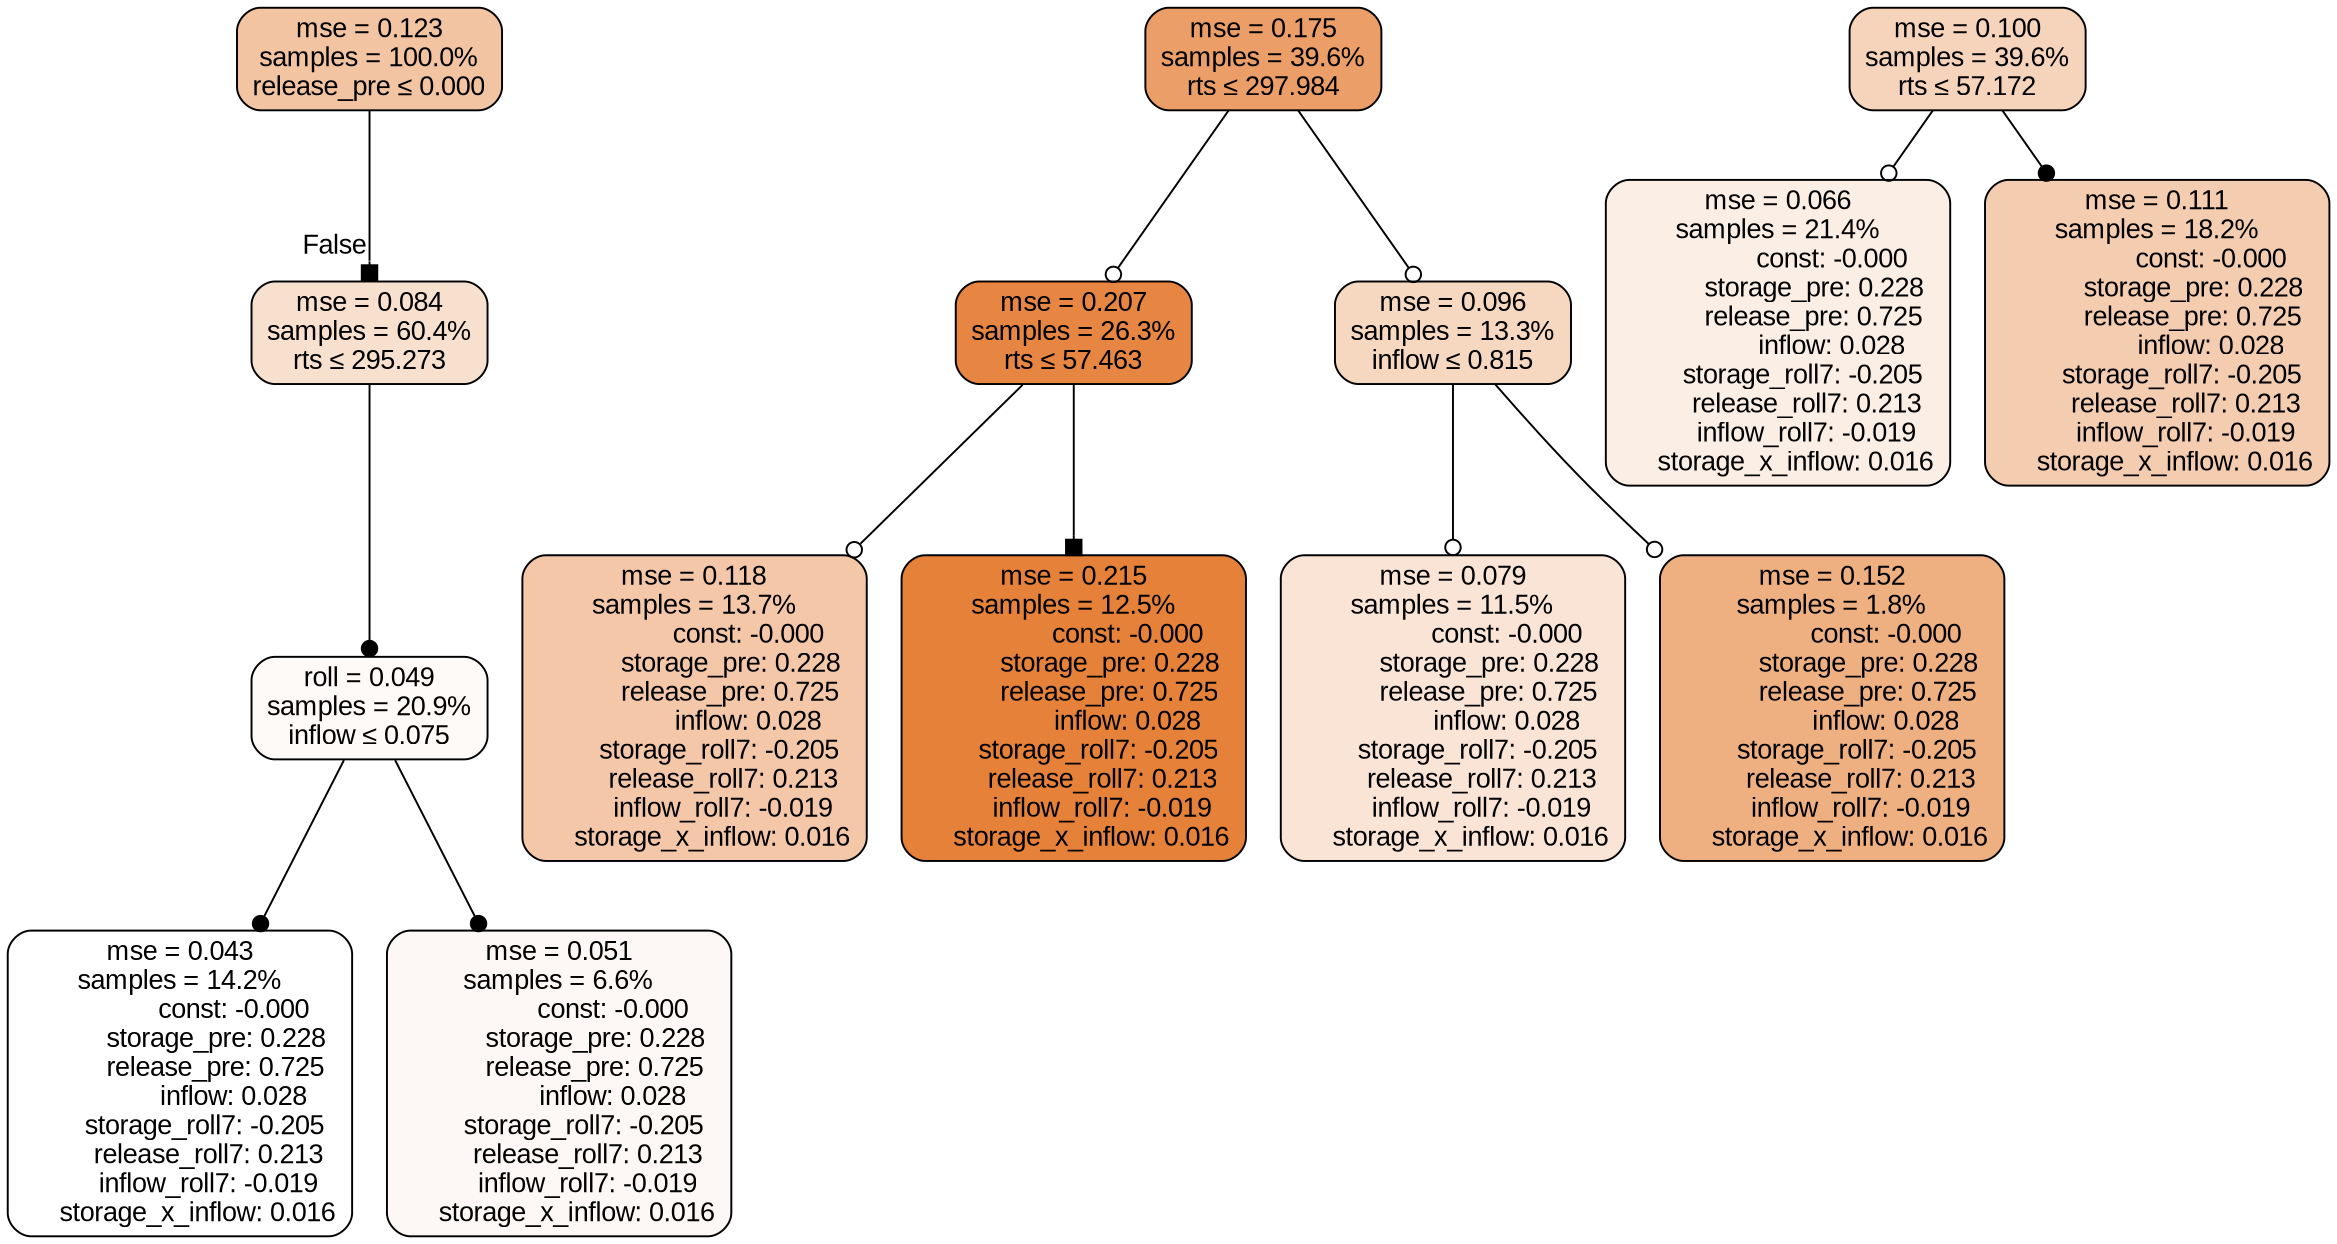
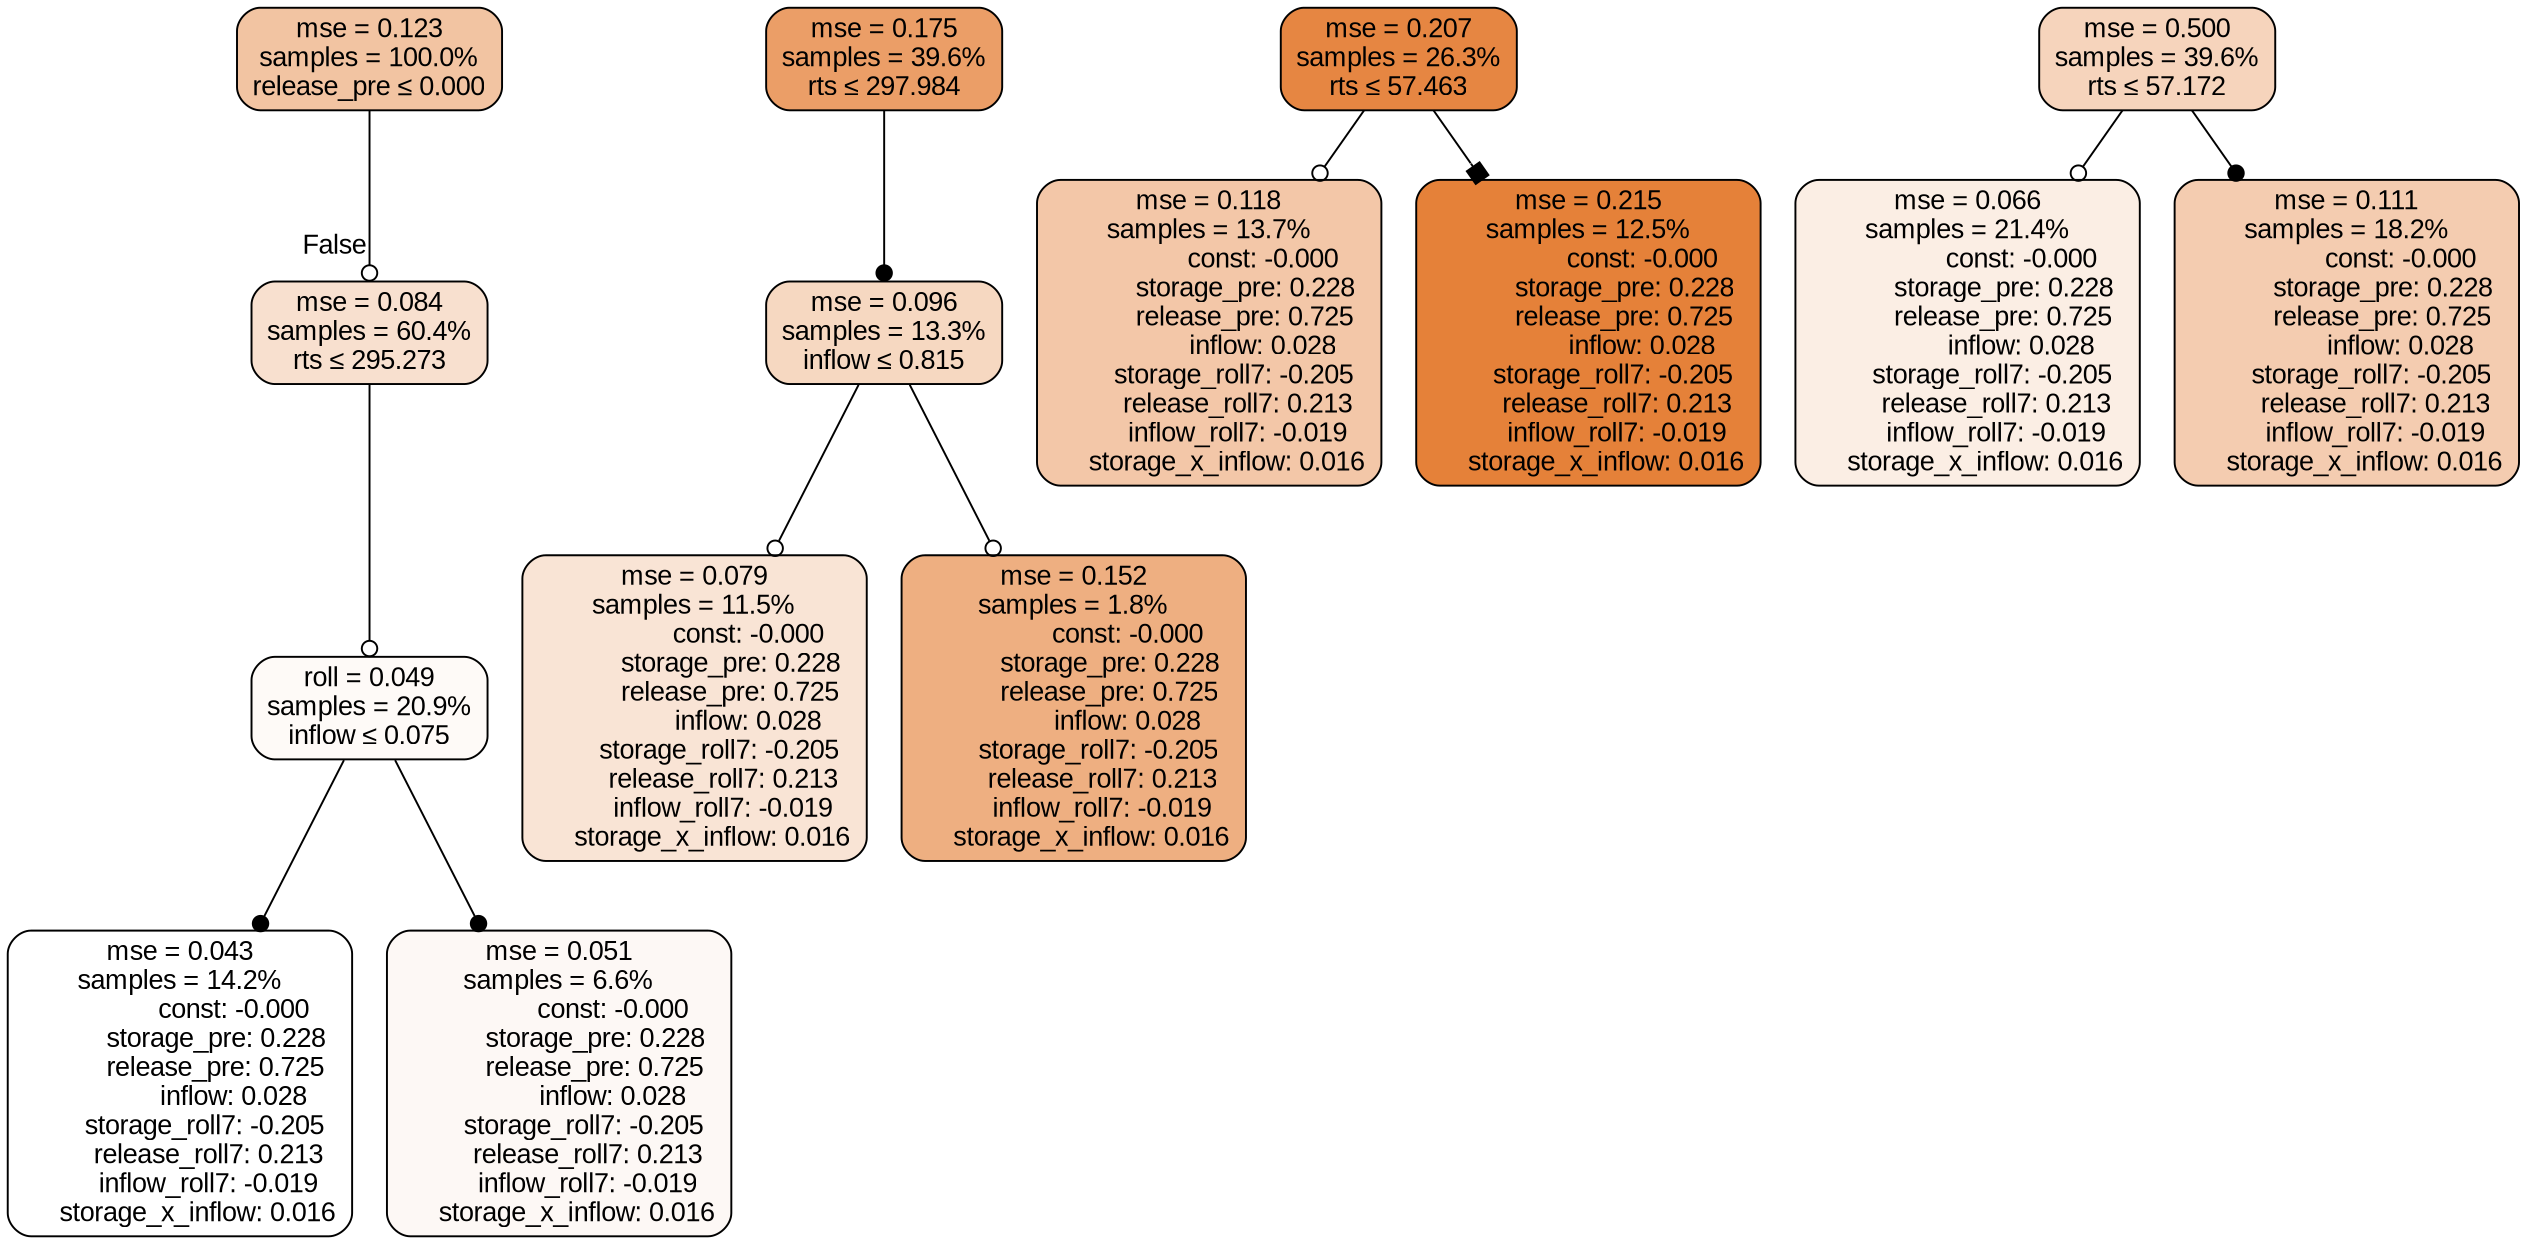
node "mse = 0.100 samples = 39.6% rts ≤ 57.172": label "mse = 0.100 samples = 39.6% rts ≤ 57.172" -> "mse = 0.500 samples = 39.6% rts ≤ 57.172"
edge "mse = 0.123 samples = 100.0% release_pre ≤ 0.000" -> "mse = 0.084 samples = 60.4% rts ≤ 295.273": arrowhead box -> odot
edge "mse = 0.175 samples = 39.6% rts ≤ 297.984" -> "mse = 0.207 samples = 26.3% rts ≤ 57.463": removed
edge "mse = 0.175 samples = 39.6% rts ≤ 297.984" -> "mse = 0.096 samples = 13.3% inflow ≤ 0.815": arrowhead odot -> dot
edge "mse = 0.084 samples = 60.4% rts ≤ 295.273" -> "roll = 0.049 samples = 20.9% inflow ≤ 0.075": arrowhead dot -> odot
